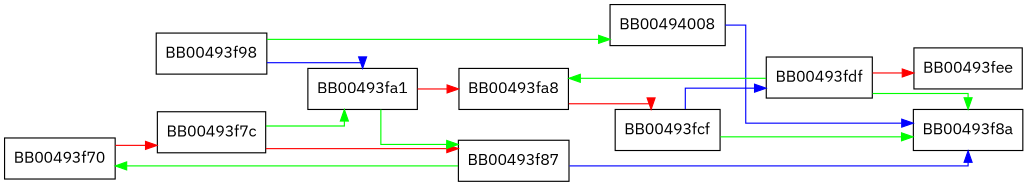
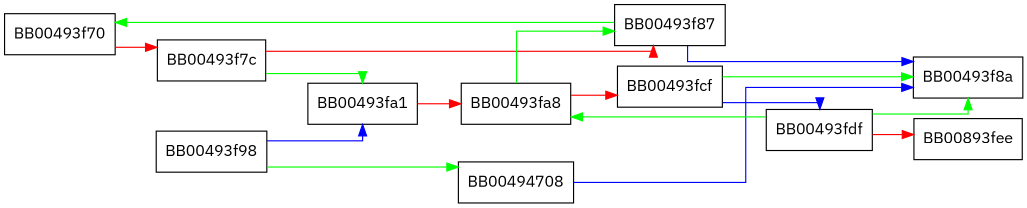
node "BB00494008": label "BB00494008" -> "BB00494708"
node "BB00493fee": label "BB00493fee" -> "BB00893fee"
edge "BB00493fa1" -> "BB00493f87": now "BB00493fa8" -> "BB00493f87"
